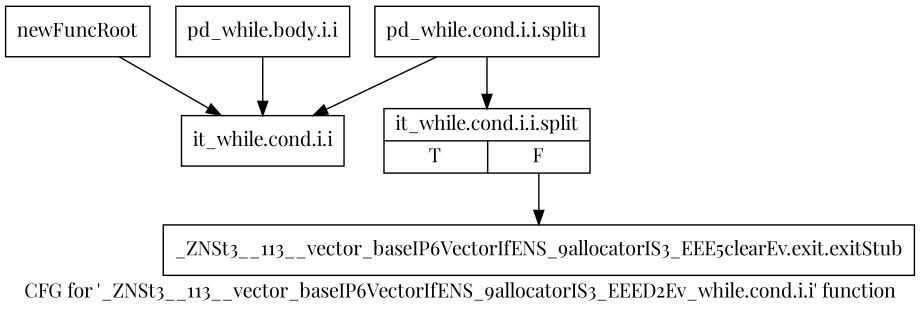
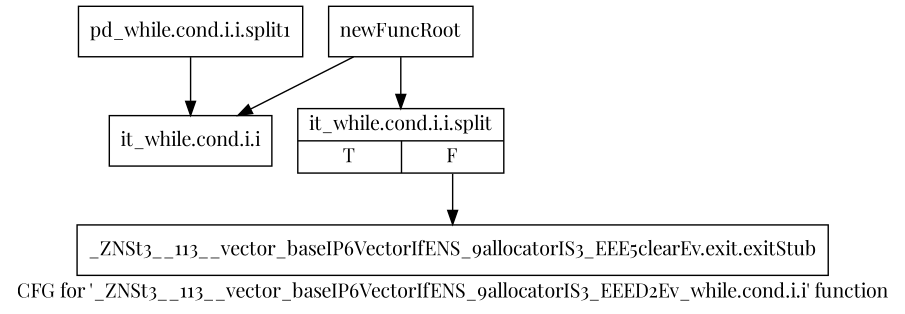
node "pd_while.body.i.i": removed
edge "pd_while.cond.i.i.split1" -> "it_while.cond.i.i.split": now "newFuncRoot" -> "it_while.cond.i.i.split"
